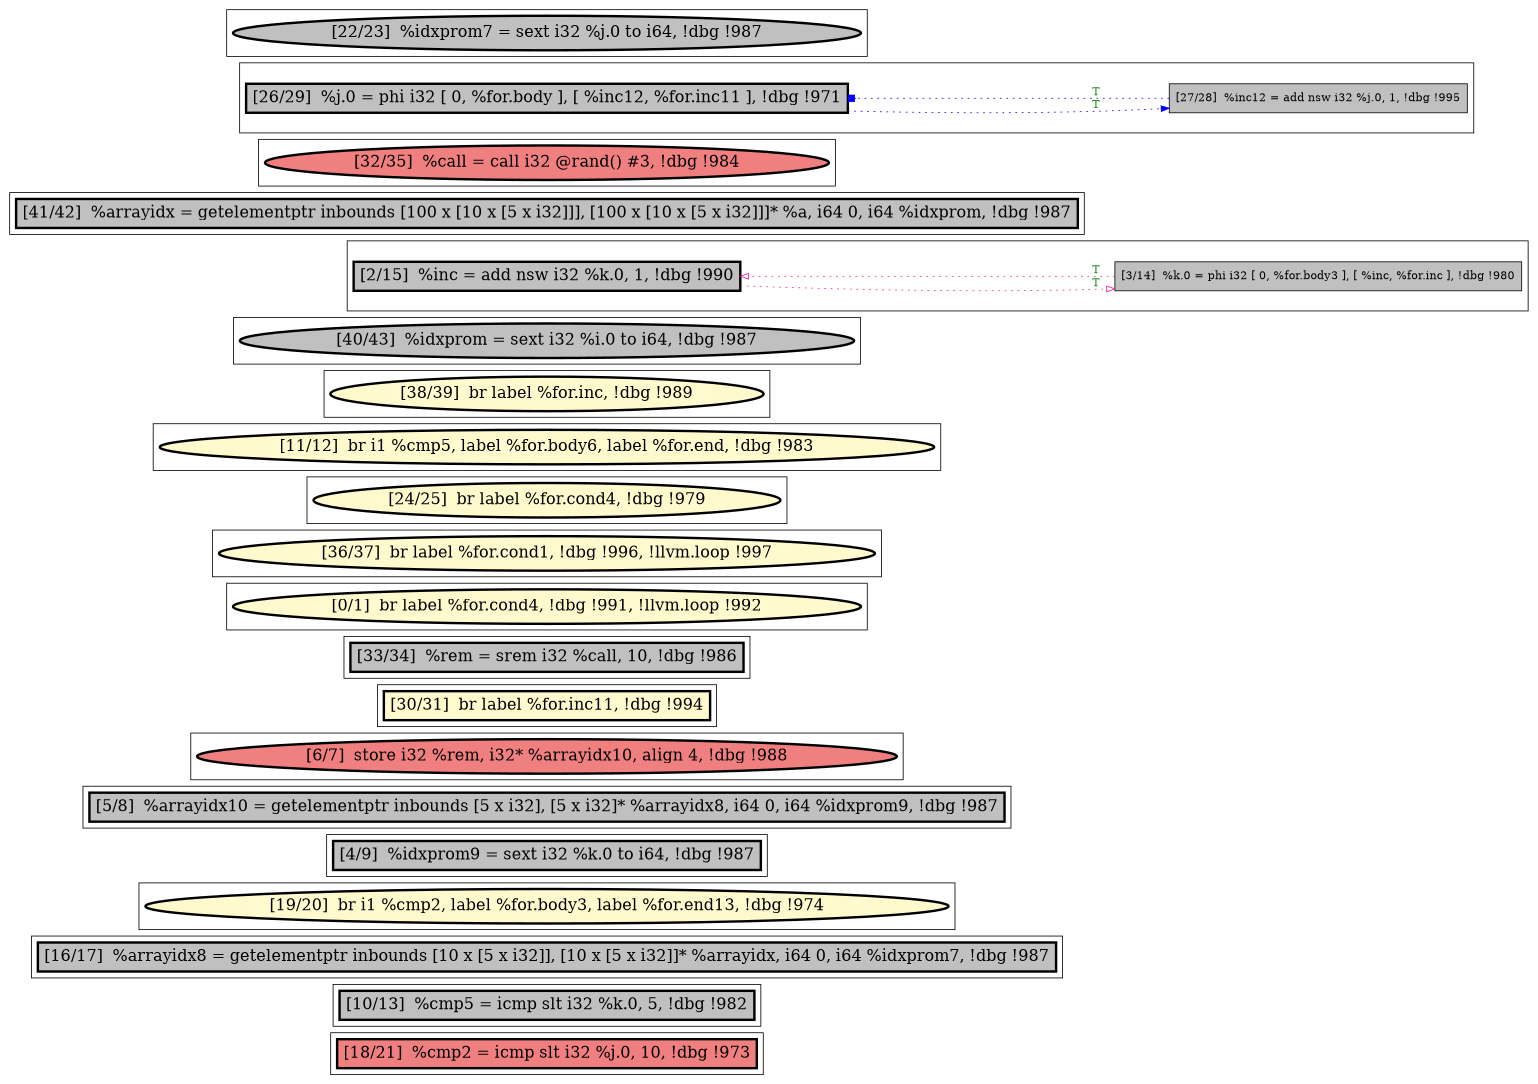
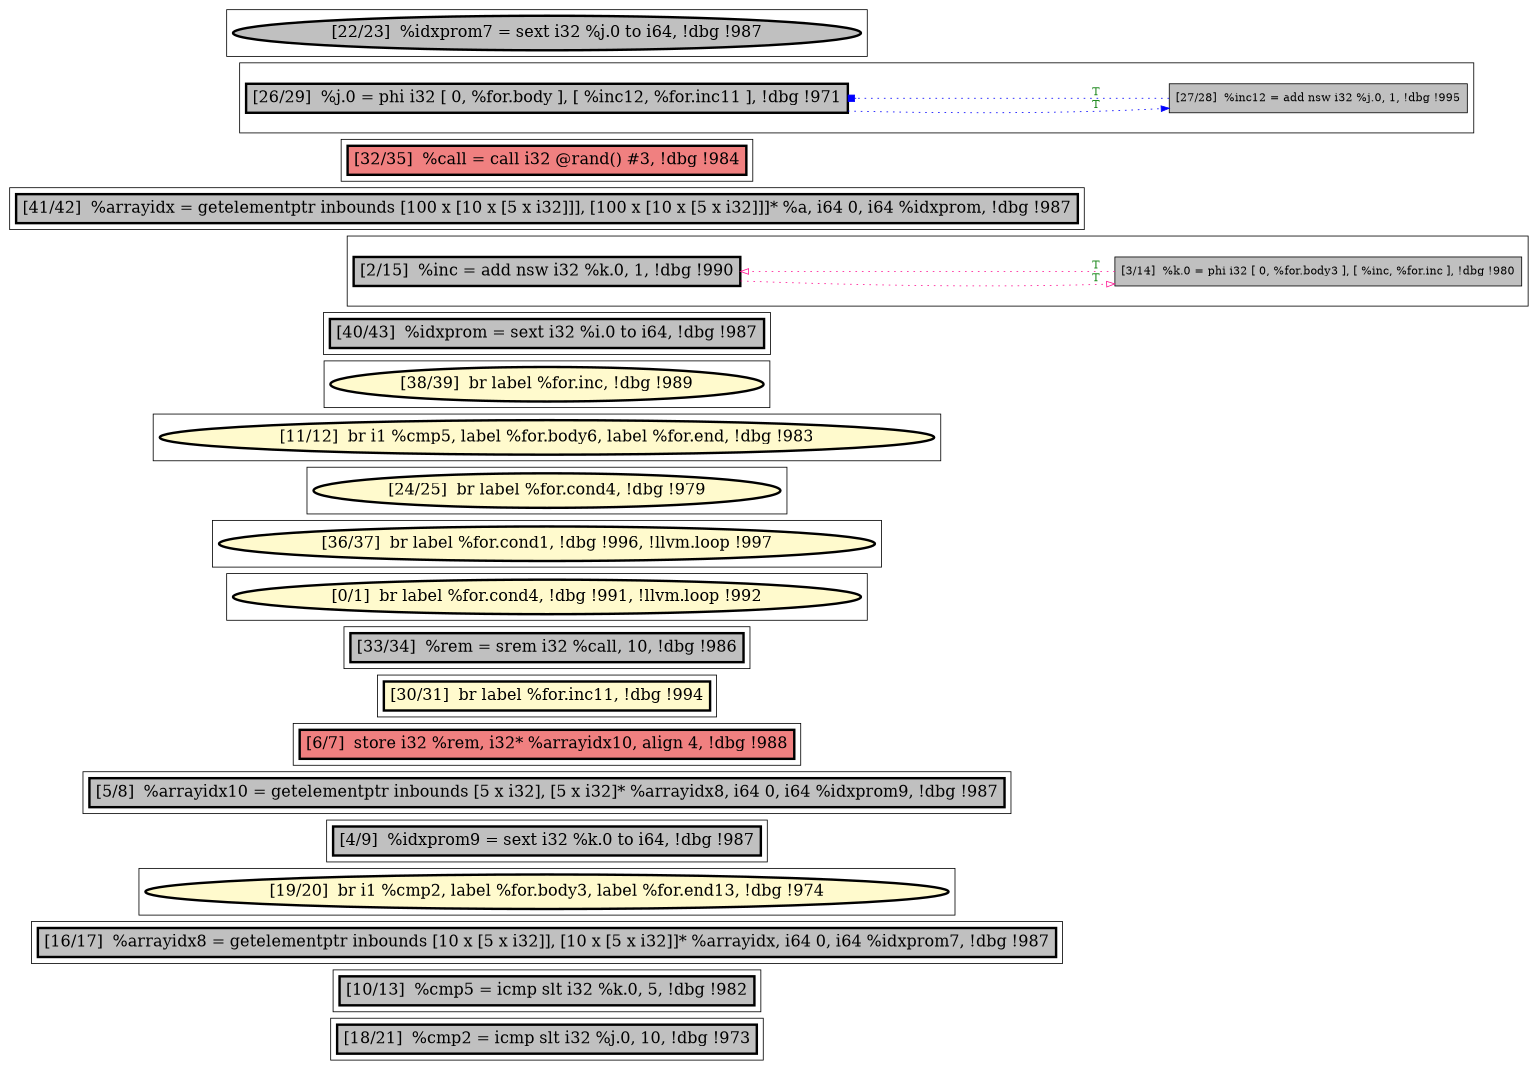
node "[32/35]  %call = call i32 @rand() #3, !dbg !984": shape ellipse -> box
node "[40/43]  %idxprom = sext i32 %i.0 to i64, !dbg !987": shape ellipse -> box
node "[6/7]  store i32 %rem, i32* %arrayidx10, align 4, !dbg !988": shape ellipse -> box
node "[18/21]  %cmp2 = icmp slt i32 %j.0, 10, !dbg !973": fillcolor lightcoral -> grey
